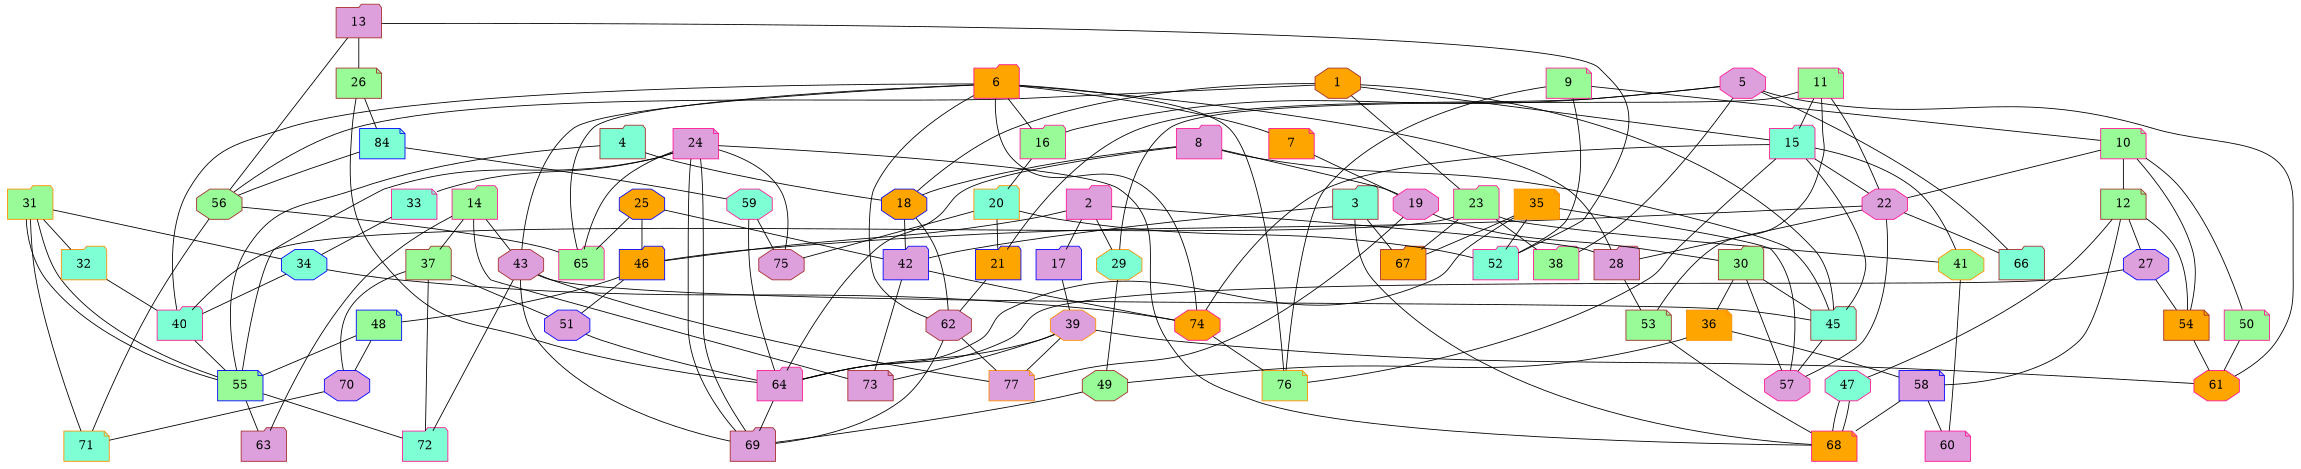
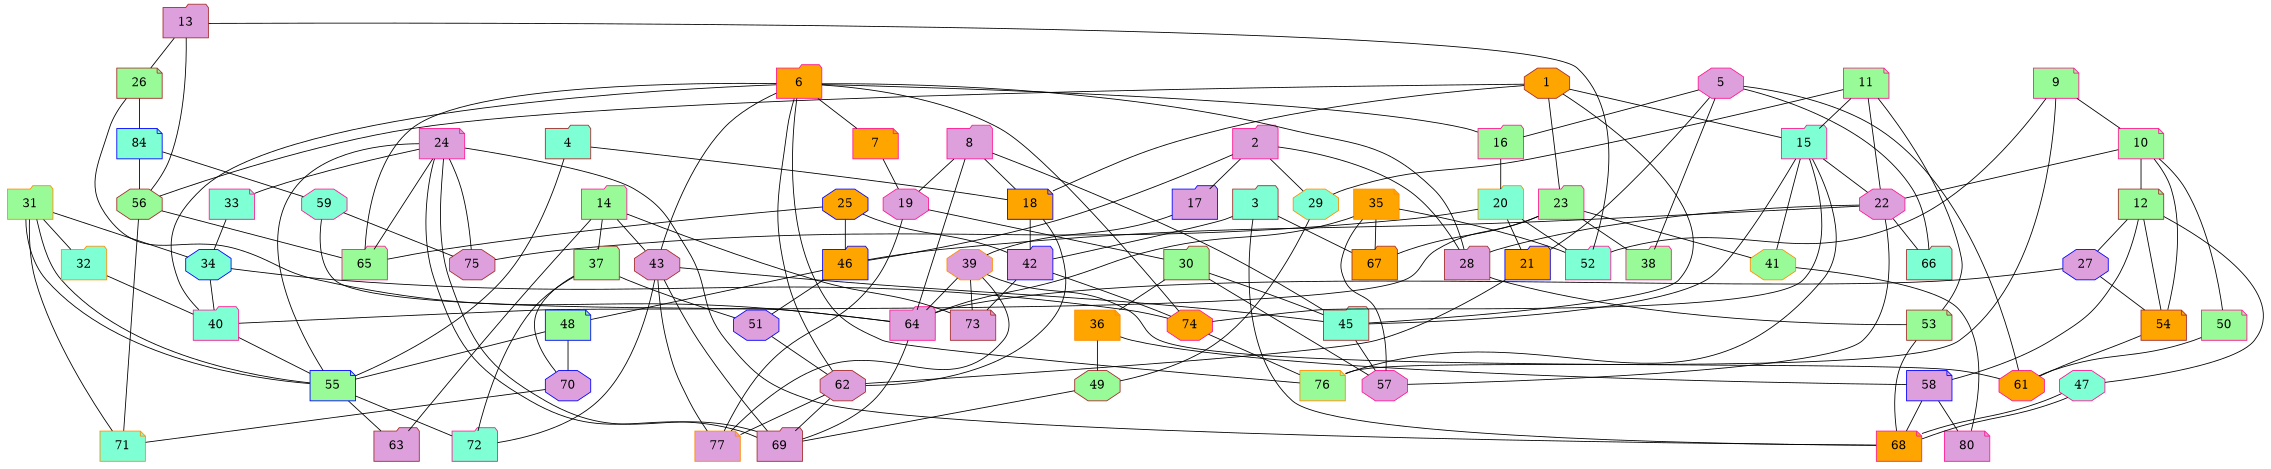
node "18": shape octagon -> note
edge "51" -- "64": now "51" -- "62"
node "60": label "60" -> "80"
